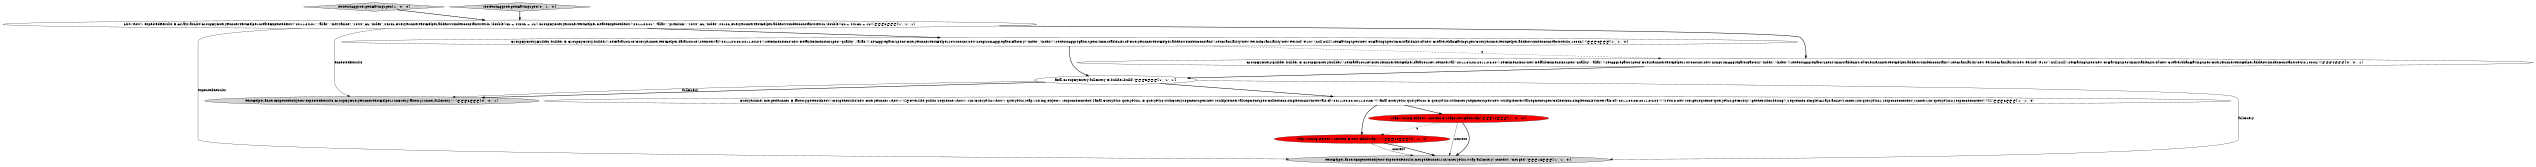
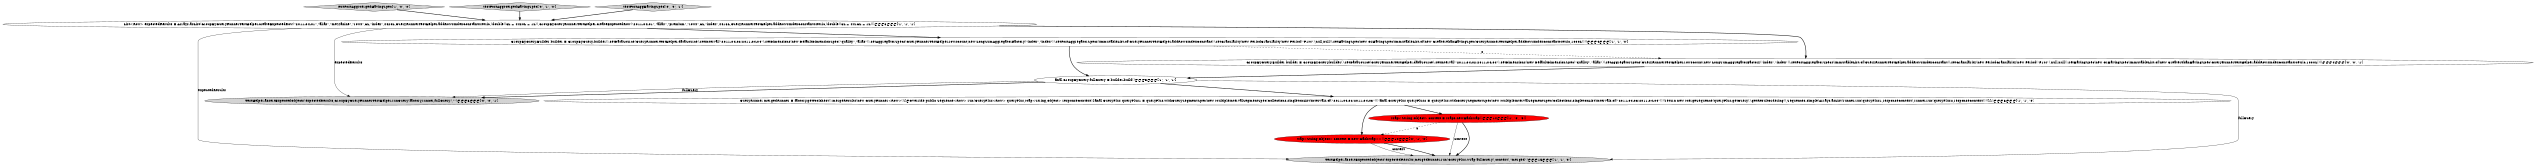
node "testPostAggHavingSpec['0', '0', '1']": added
